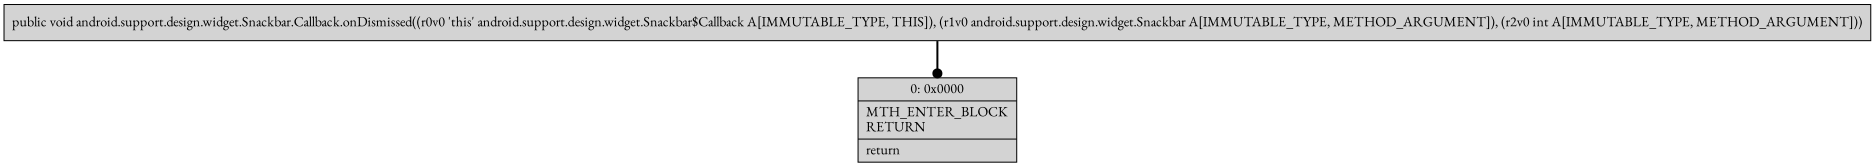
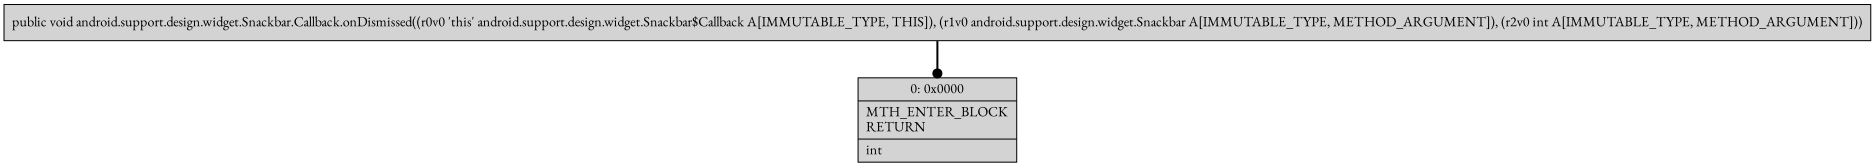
node "0: 0x0000": text "return" -> "int"
